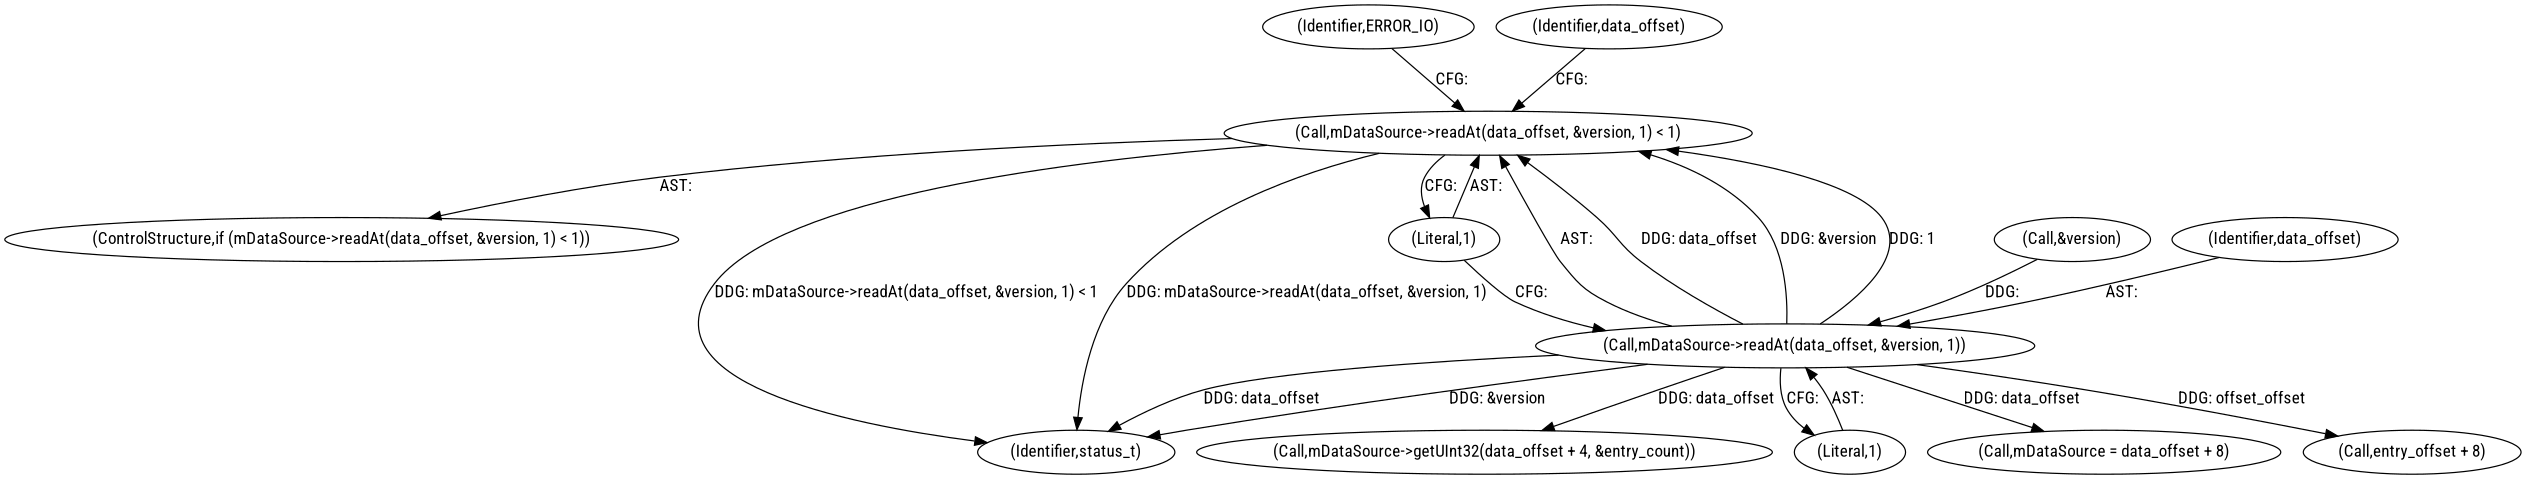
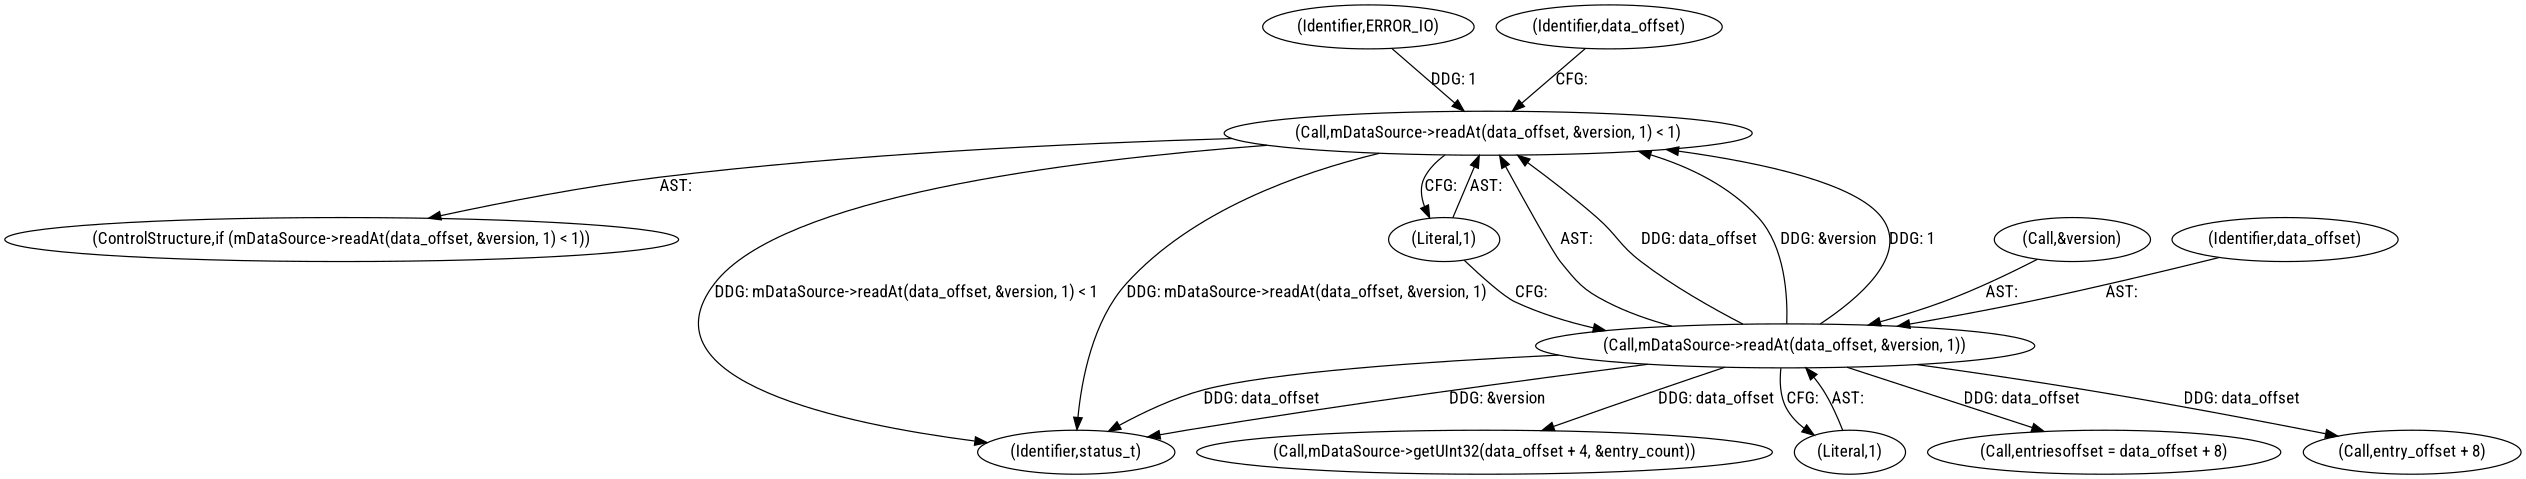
edge "(Identifier,ERROR_IO)" -> "(Call,mDataSource->readAt(data_offset, &version, 1) < 1)": label "CFG: " -> "DDG: 1"
edge "(Call,&version)" -> "(Call,mDataSource->readAt(data_offset, &version, 1))": label "DDG: " -> "AST: "
edge "(Call,mDataSource->readAt(data_offset, &version, 1))" -> "(Call,entry_offset + 8)": label "DDG: offset_offset" -> "DDG: data_offset"
node "(Call,mDataSource = data_offset + 8)": label "(Call,mDataSource = data_offset + 8)" -> "(Call,entriesoffset = data_offset + 8)"
